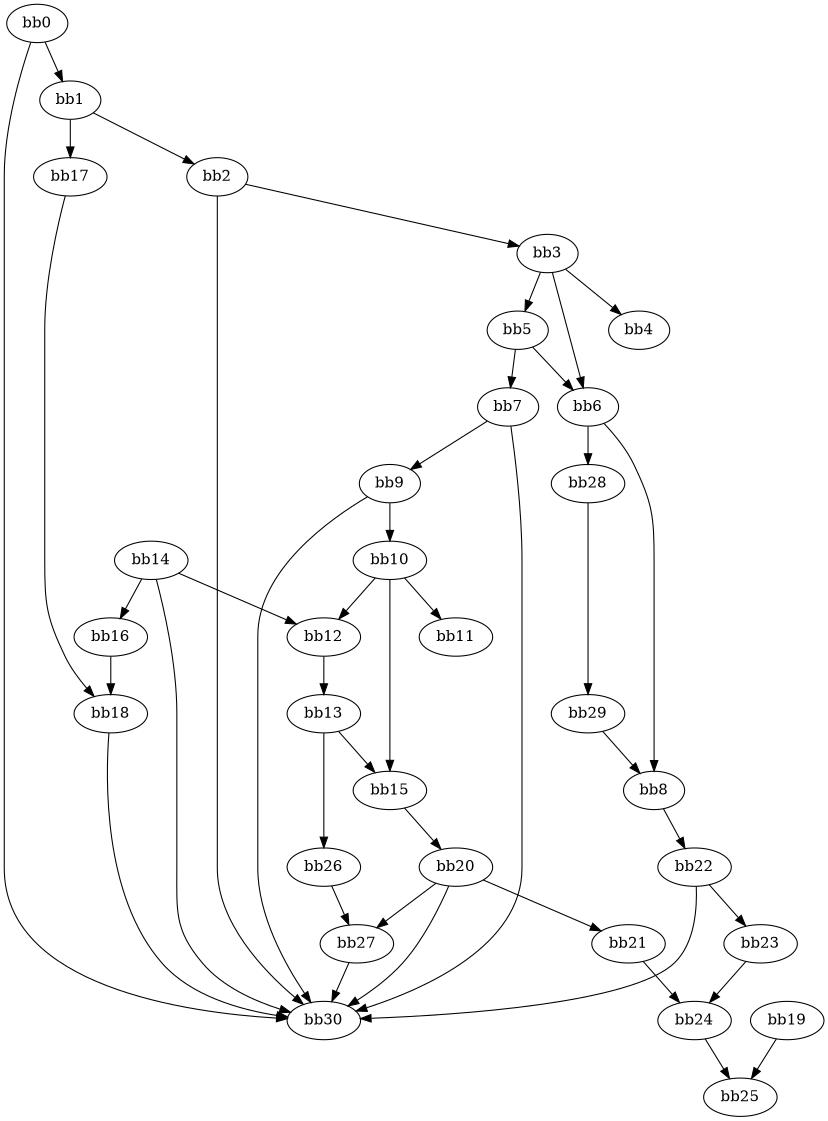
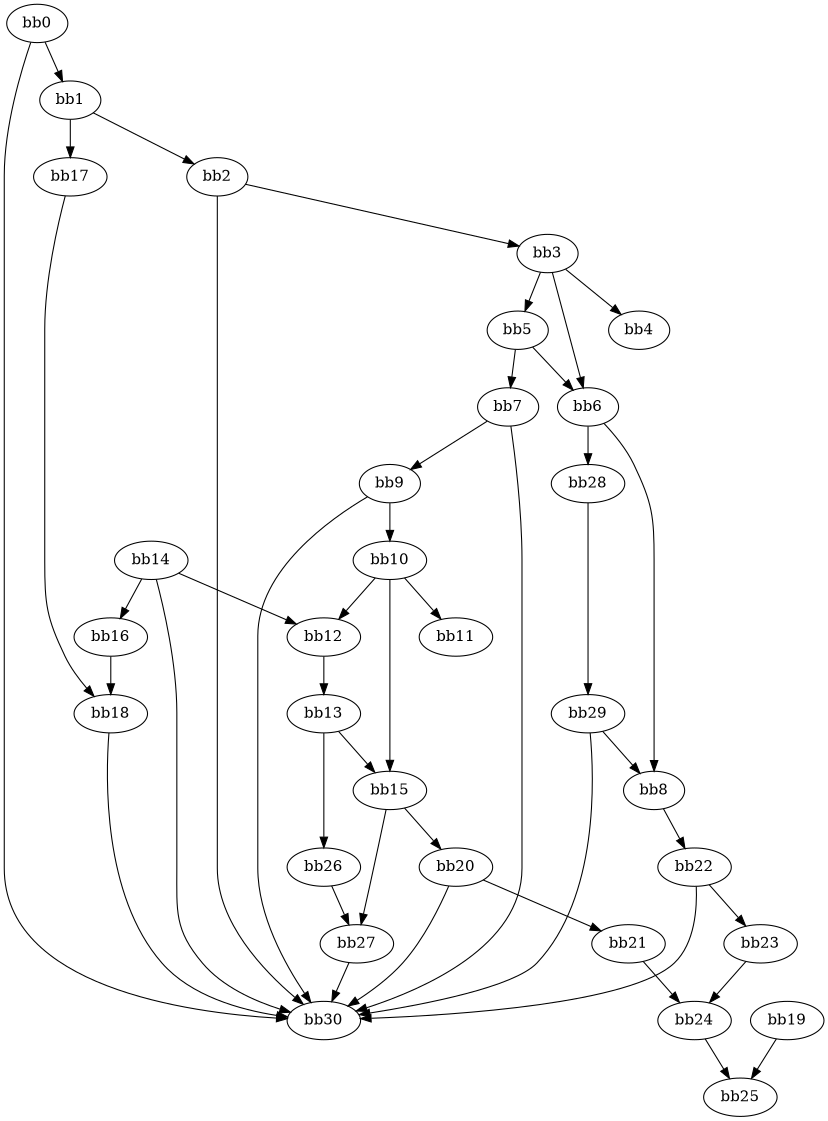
edge "bb20" -> "bb27": now "bb15" -> "bb27"
edge "bb29" -> "bb30": added
